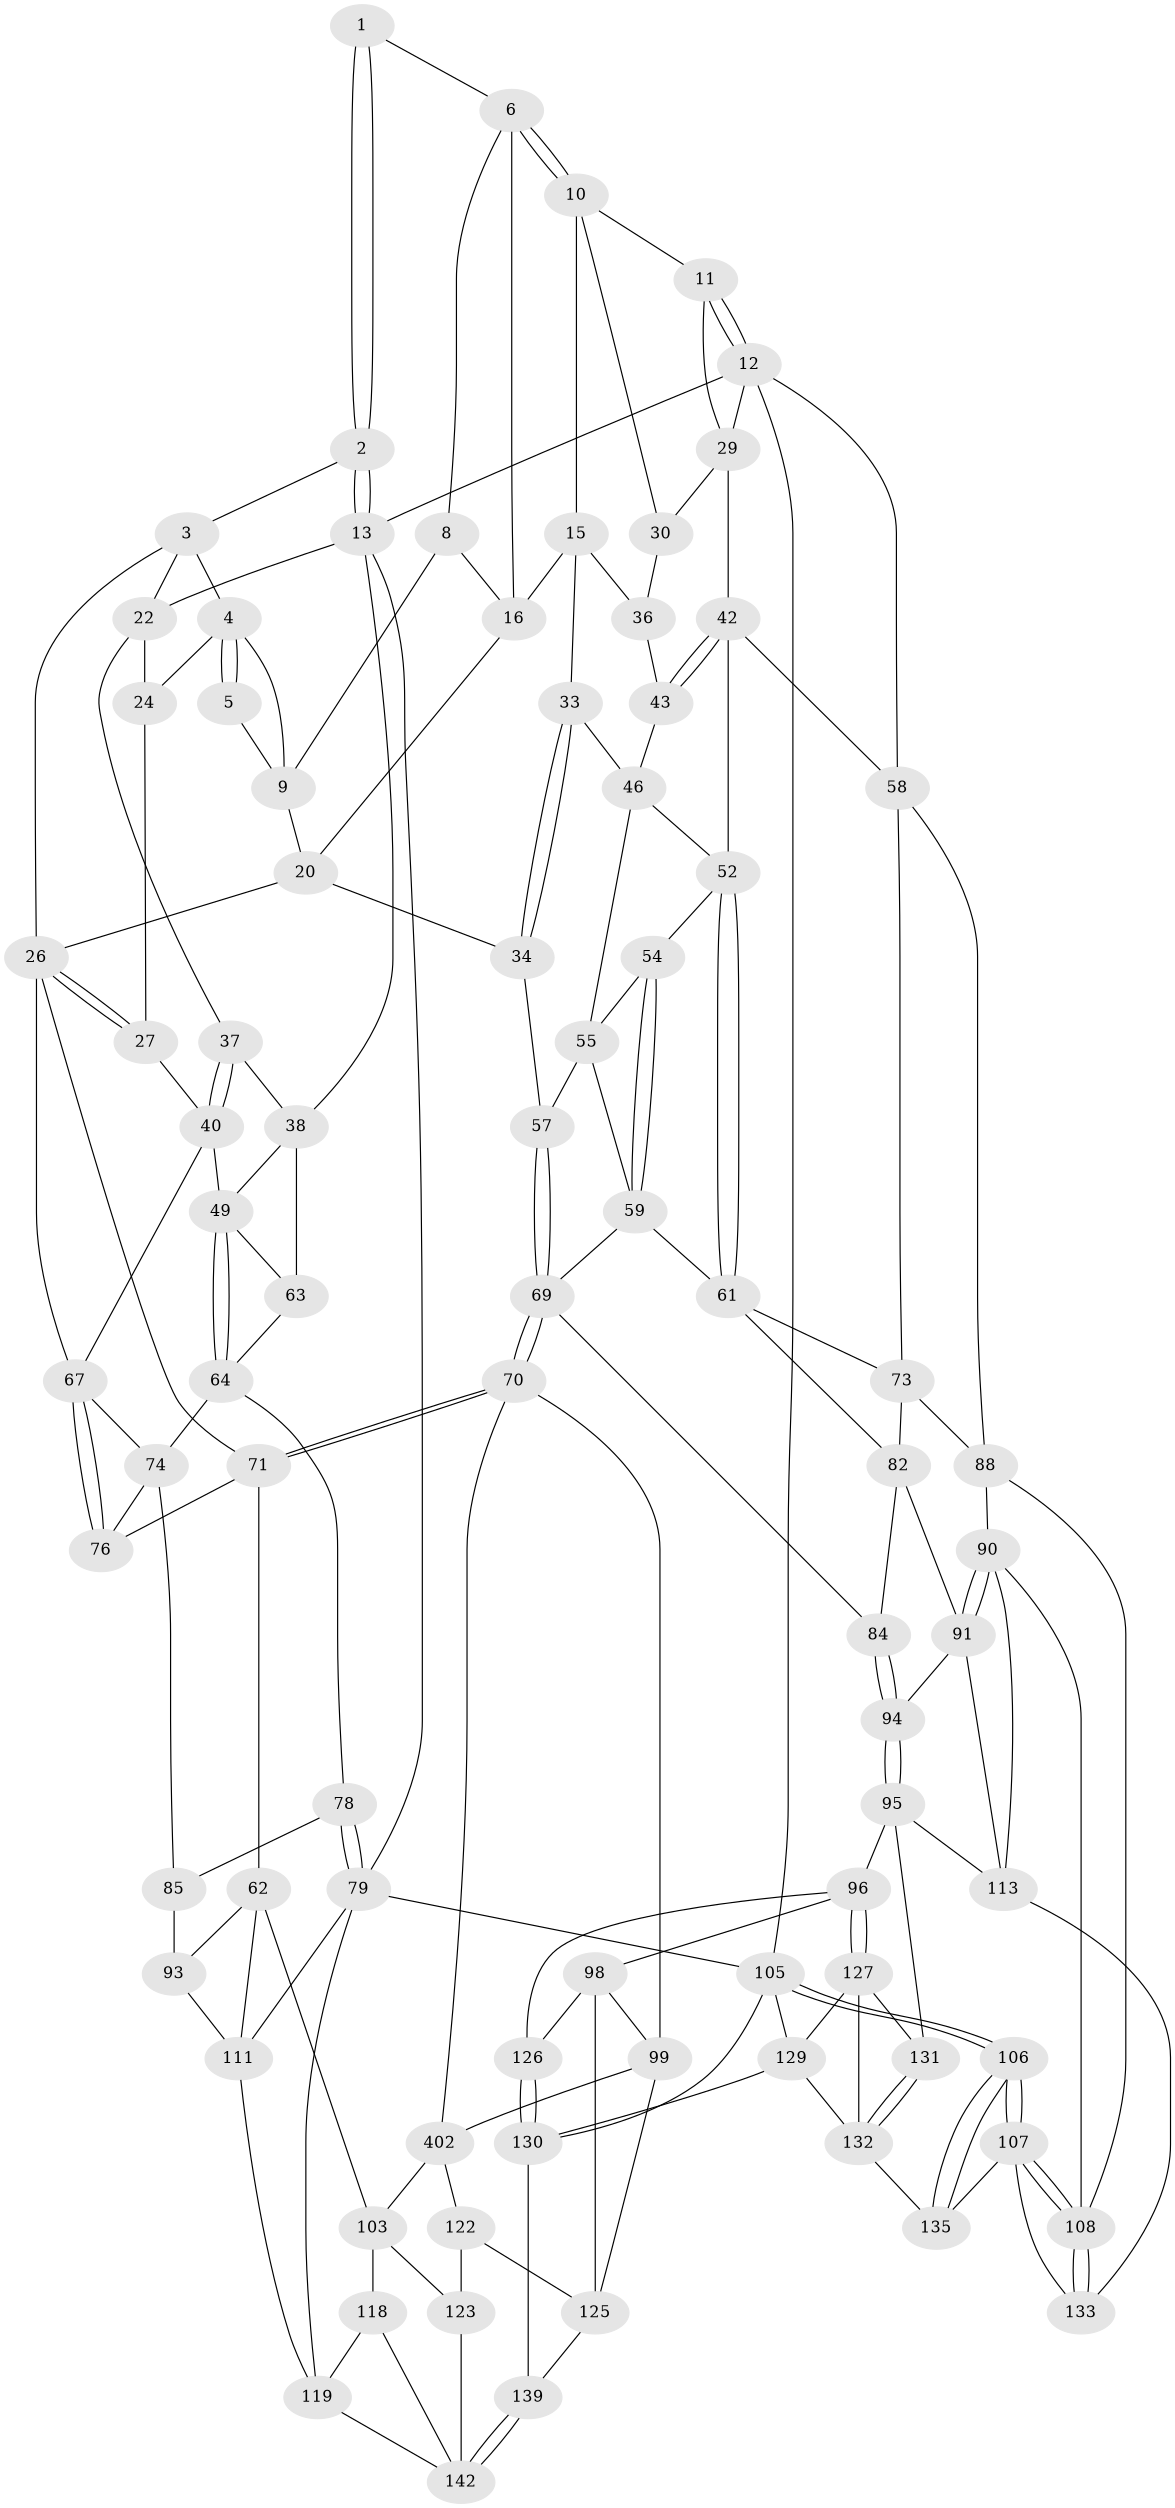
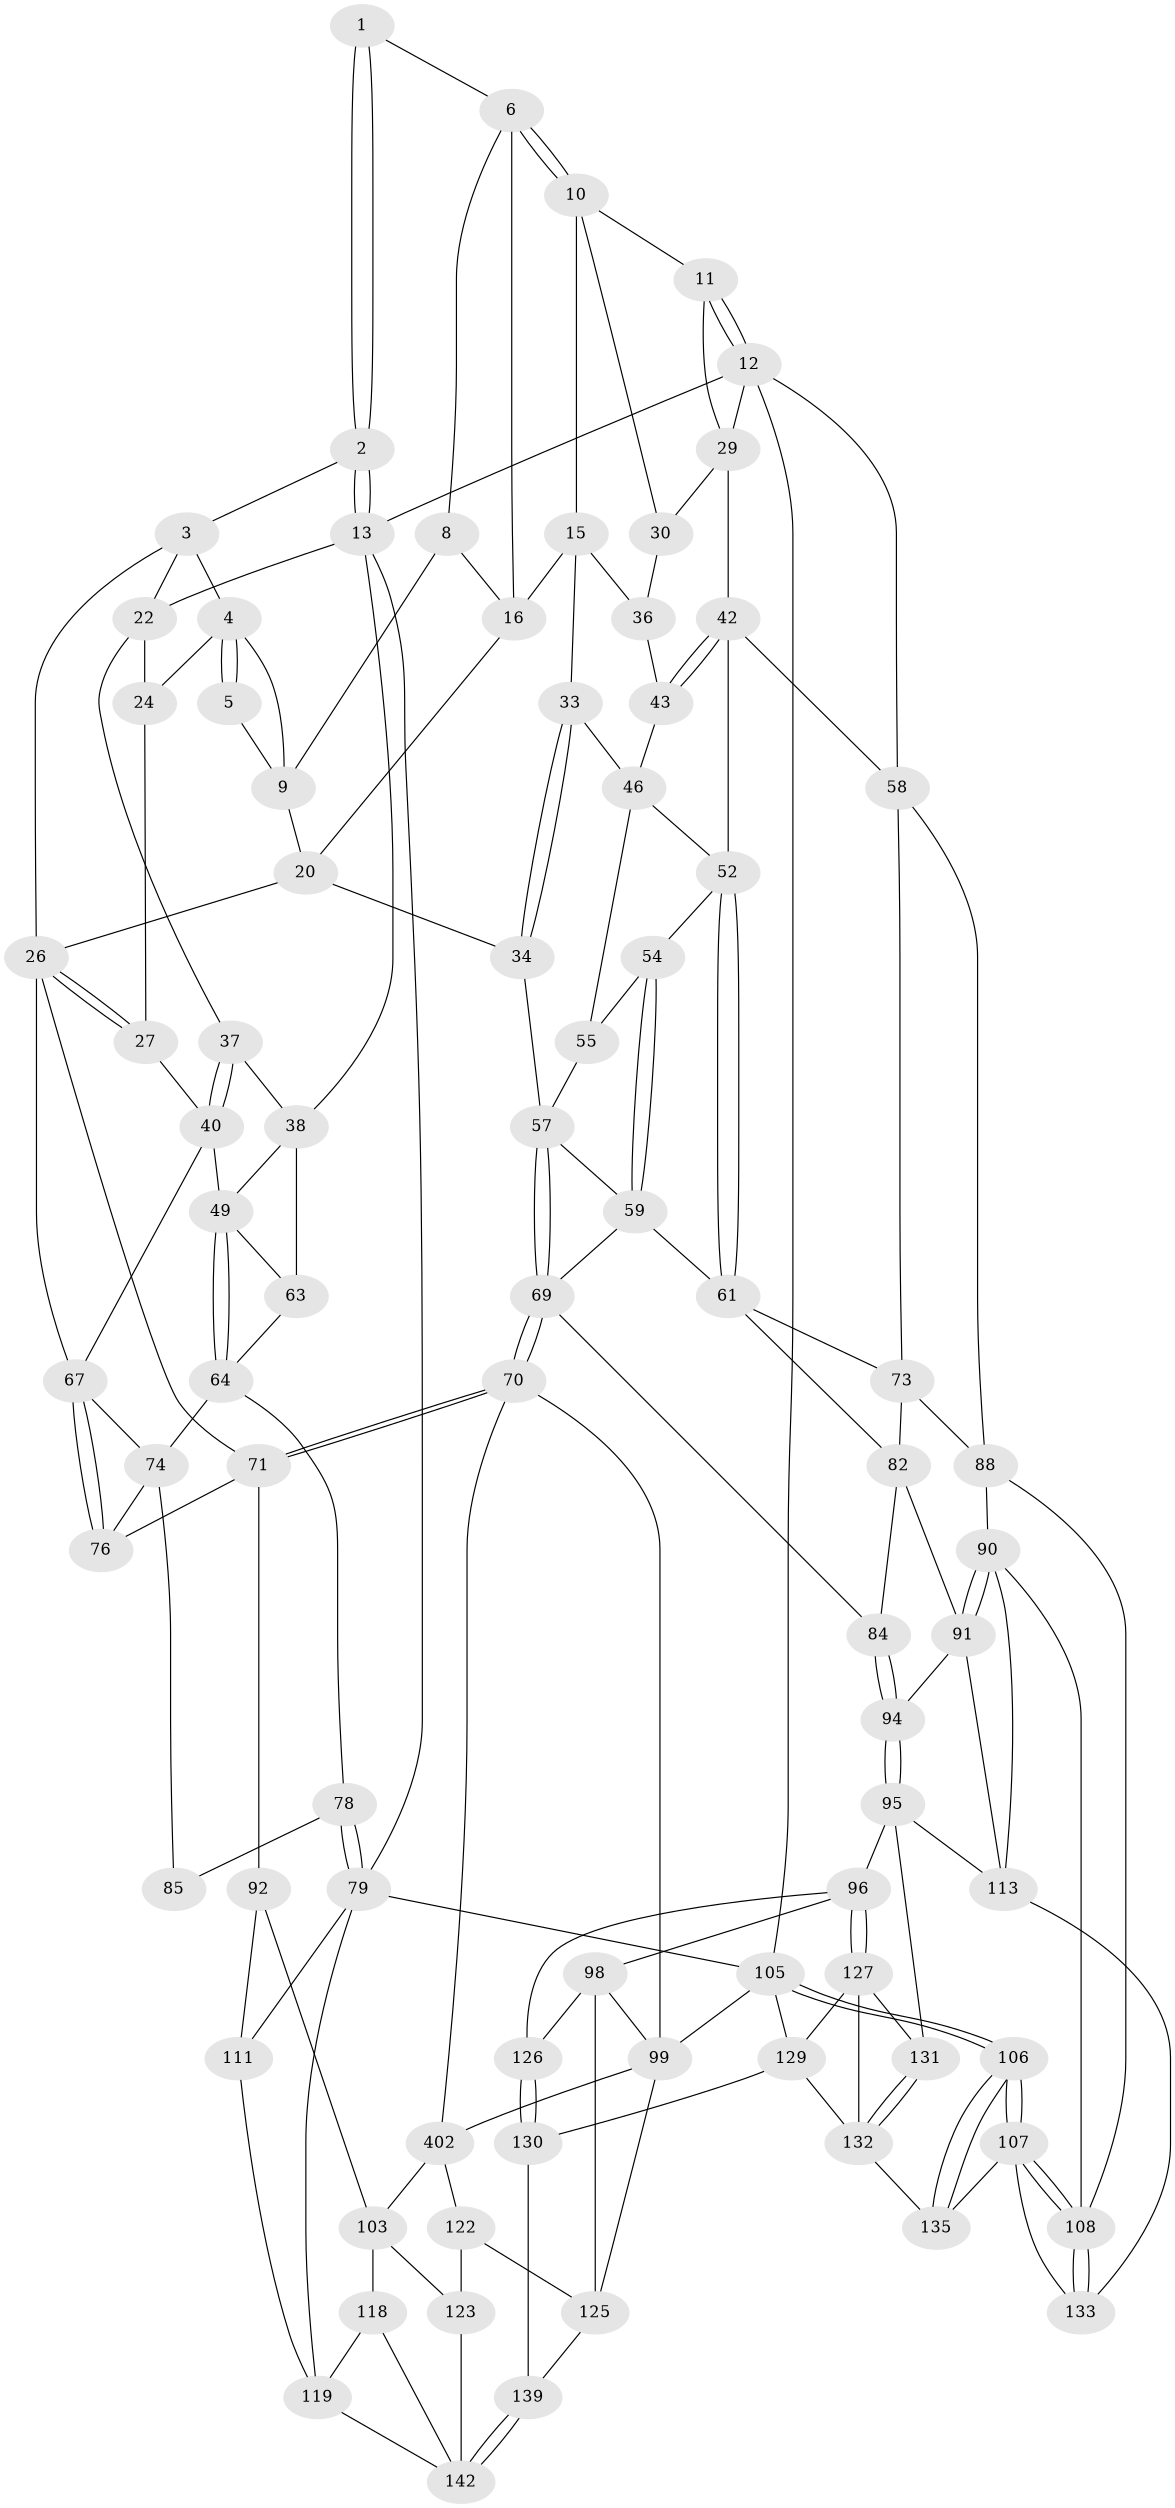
edge "55" -- "59": now "57" -- "59"
node "62": label "62" -> "92"
node "93": removed
edge "105" -- "130": now "105" -- "99"
